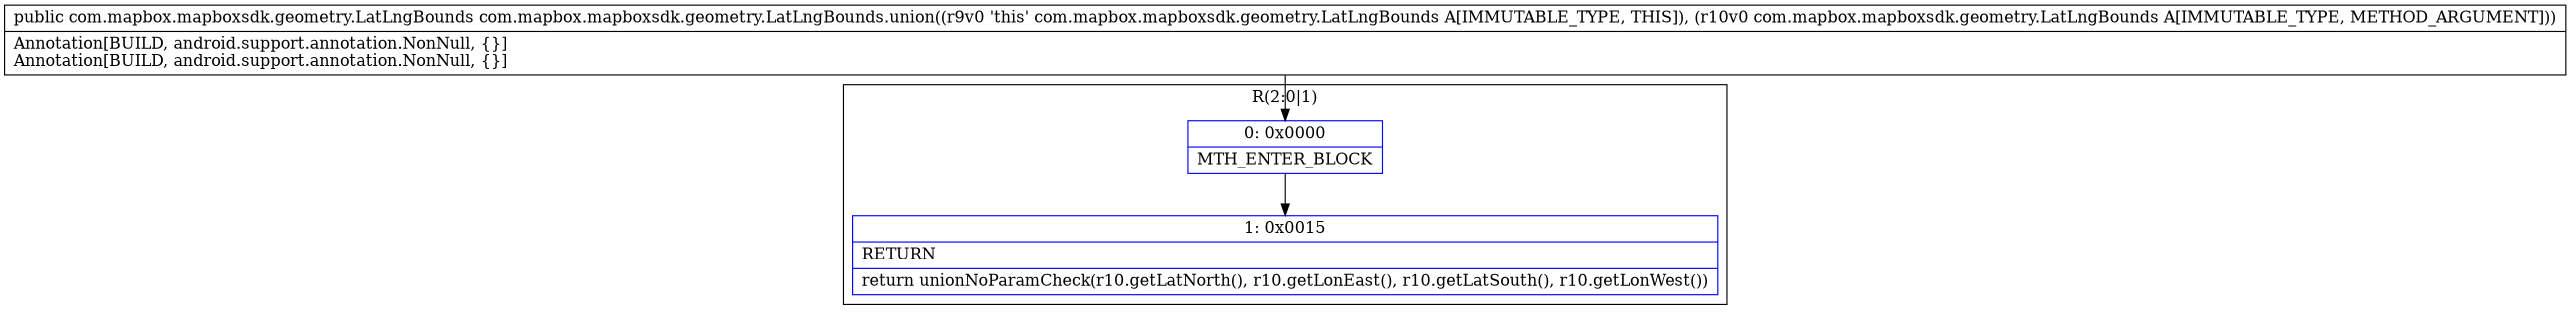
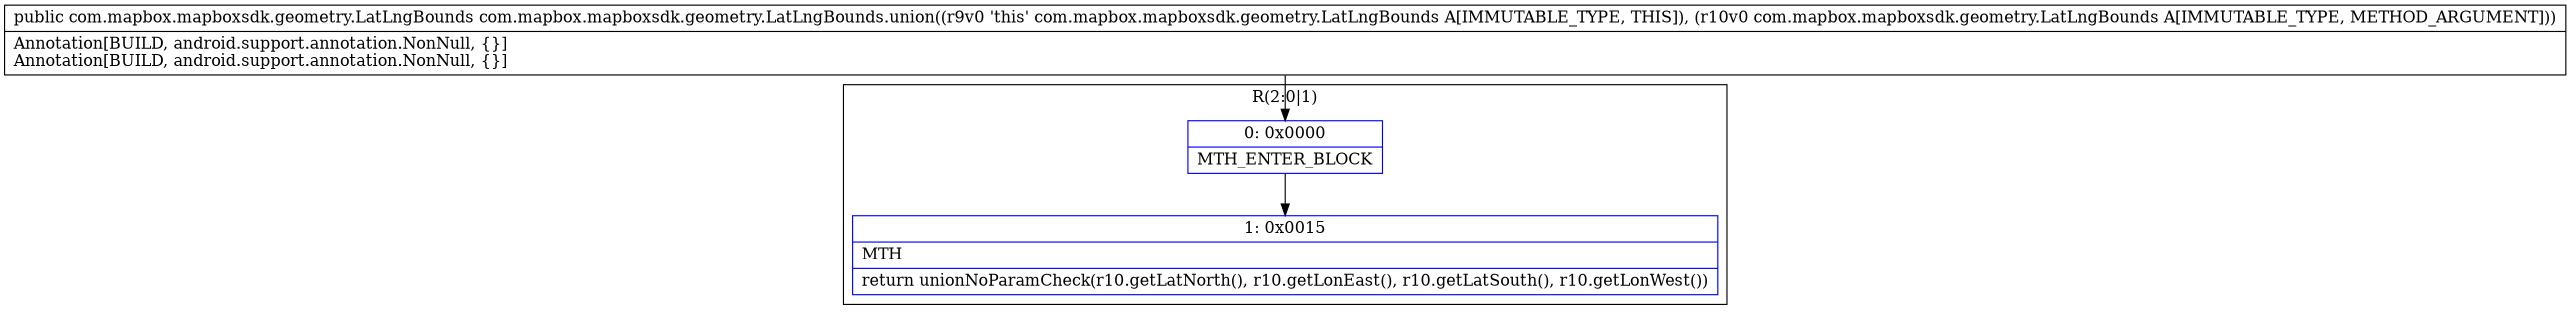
node "1: 0x0015": text "RETURN" -> "MTH"
